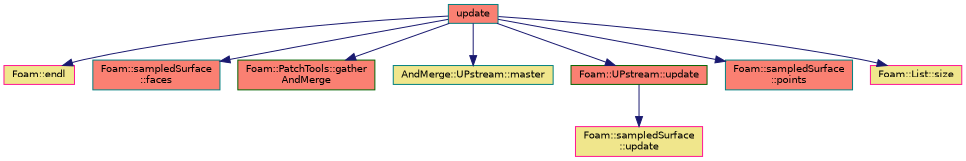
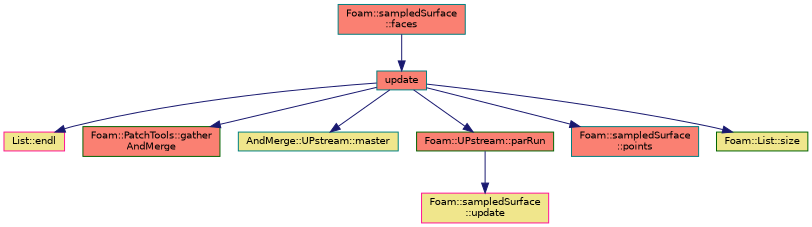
edge "update" -> "Foam::sampledSurface ::faces": reversed
node "Foam::endl": label "Foam::endl" -> "List::endl"
node "Foam::UPstream::update": label "Foam::UPstream::update" -> "Foam::UPstream::parRun"
node "Foam::List::size": color deeppink -> darkgreen
